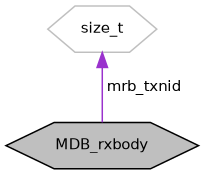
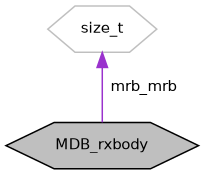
edge "MDB_rxbody" -> "size_t": label " mrb_txnid" -> " mrb_mrb"
